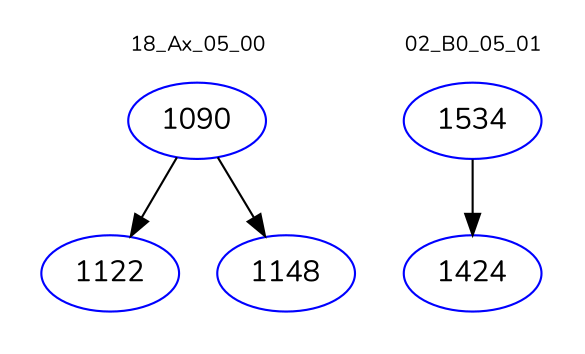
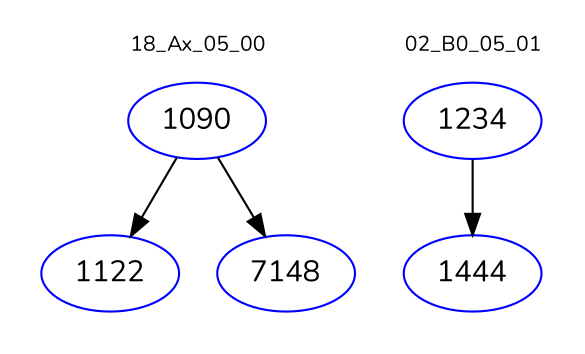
node "1534": label "1534" -> "1234"
node "1148": label "1148" -> "7148"
node "1424": label "1424" -> "1444"
